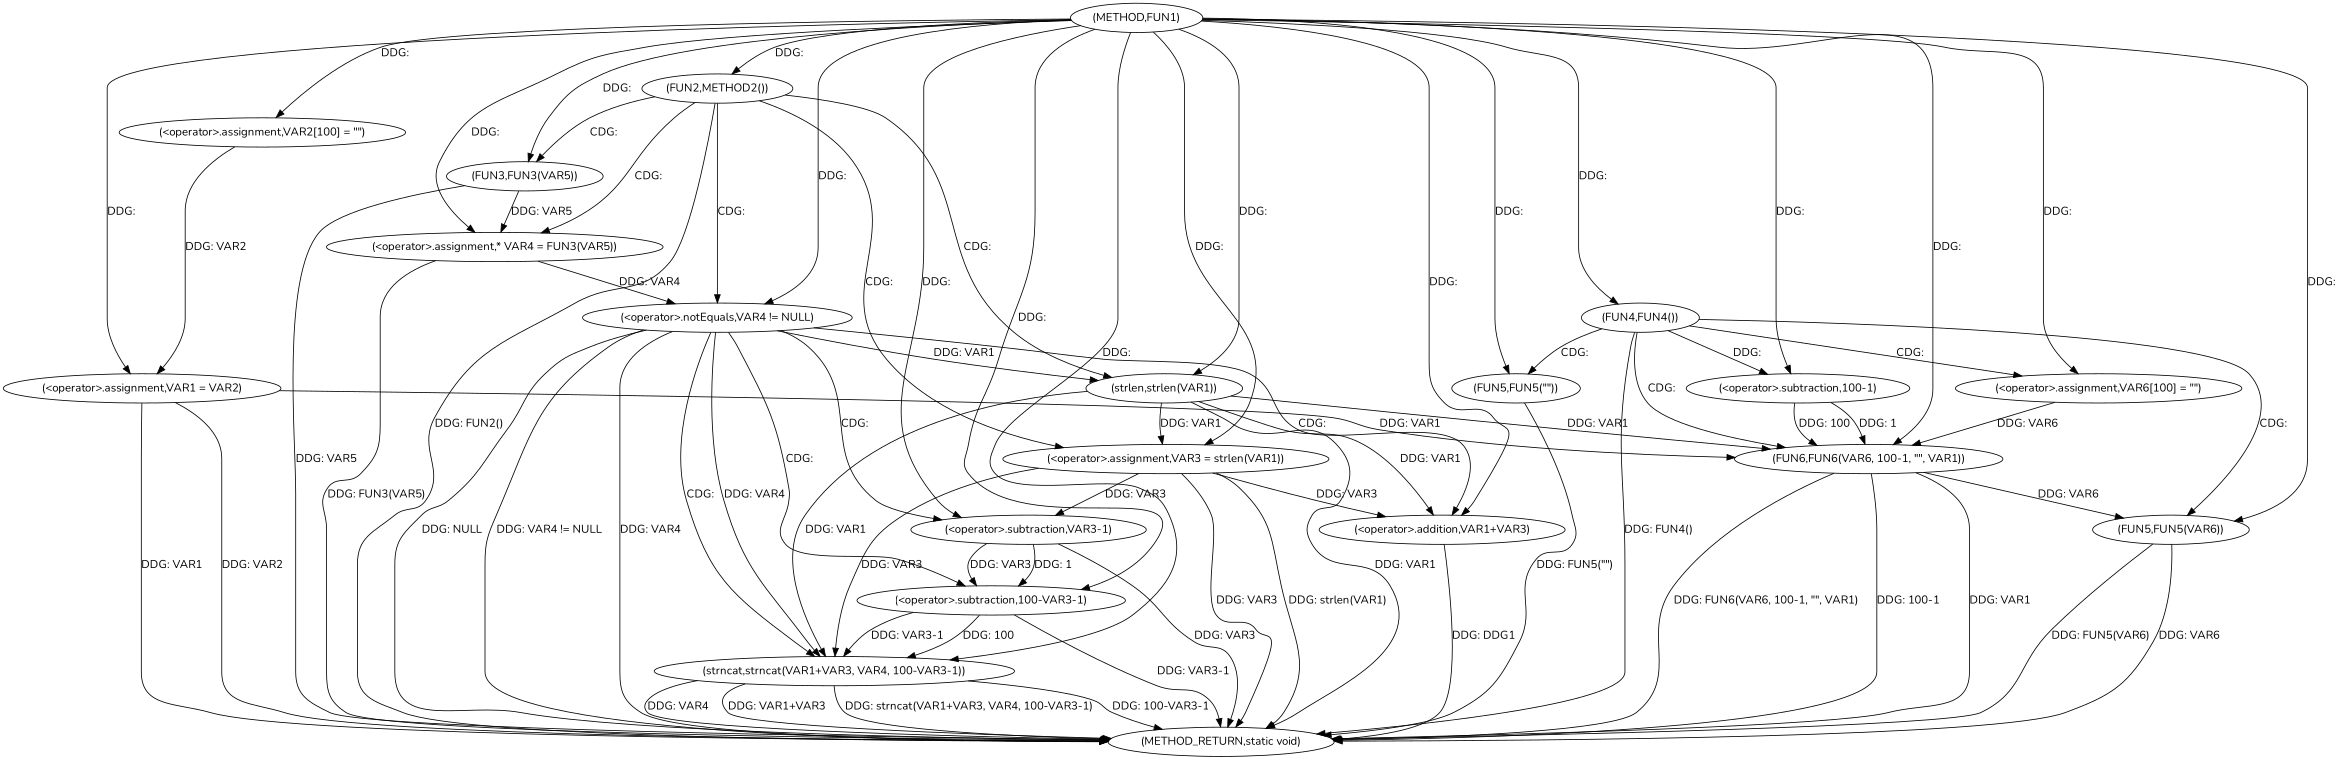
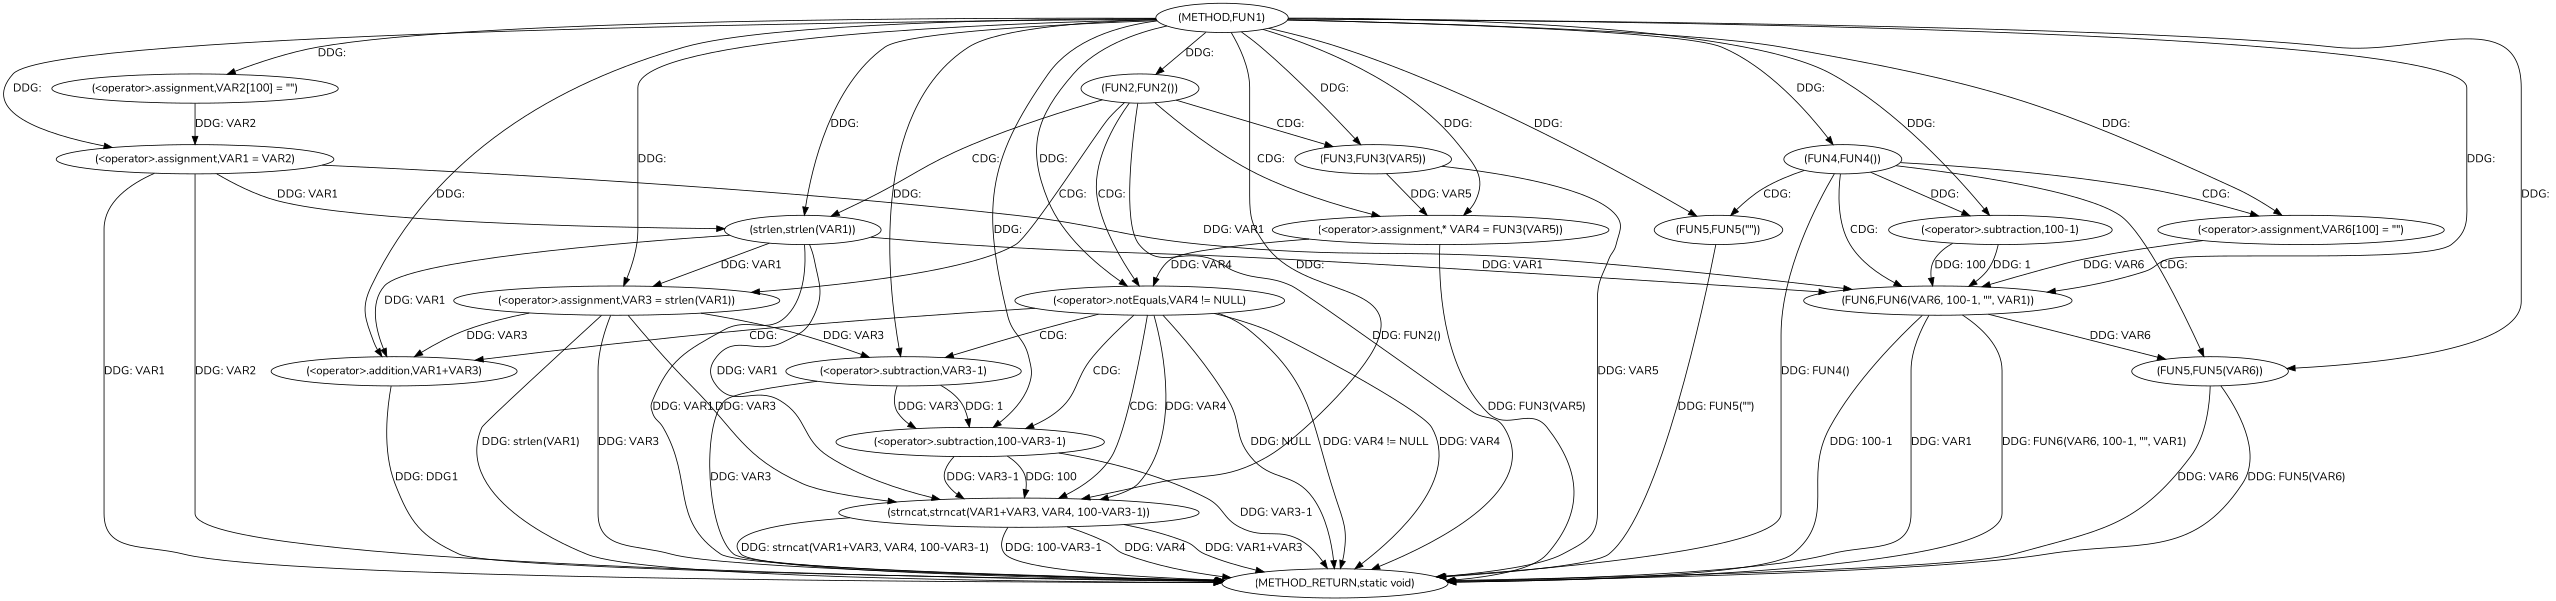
node "(FUN2,METHOD2())": label "(FUN2,METHOD2())" -> "(FUN2,FUN2())"
edge "(<operator>.notEquals,VAR4 != NULL)" -> "(strlen,strlen(VAR1))": now "(<operator>.assignment,VAR1 = VAR2)" -> "(strlen,strlen(VAR1))"
